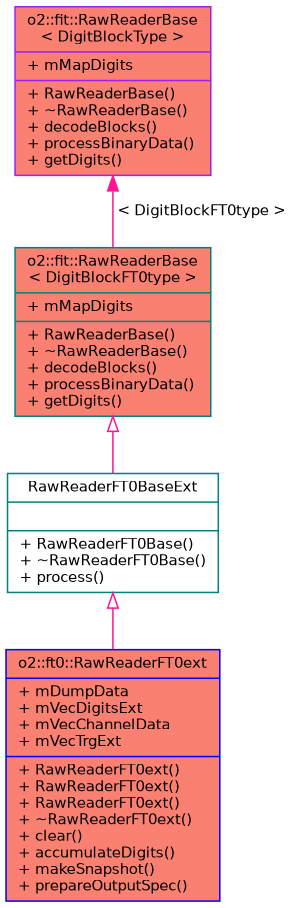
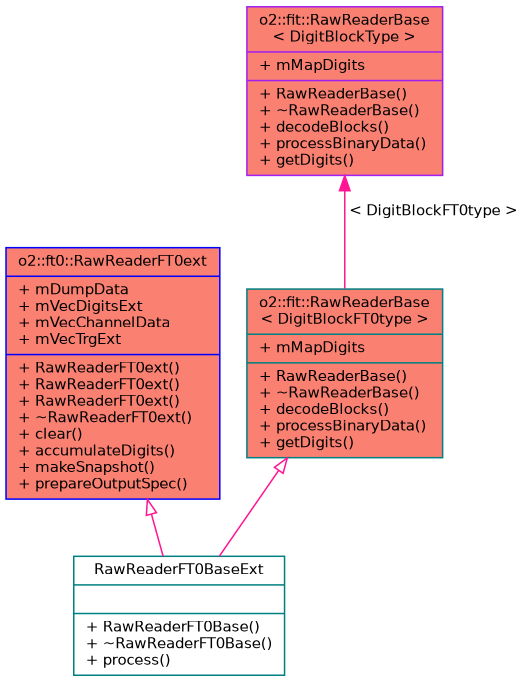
edge "o2::ft0::RawReaderFT0ext" -> "RawReaderFT0BaseExt": reversed
